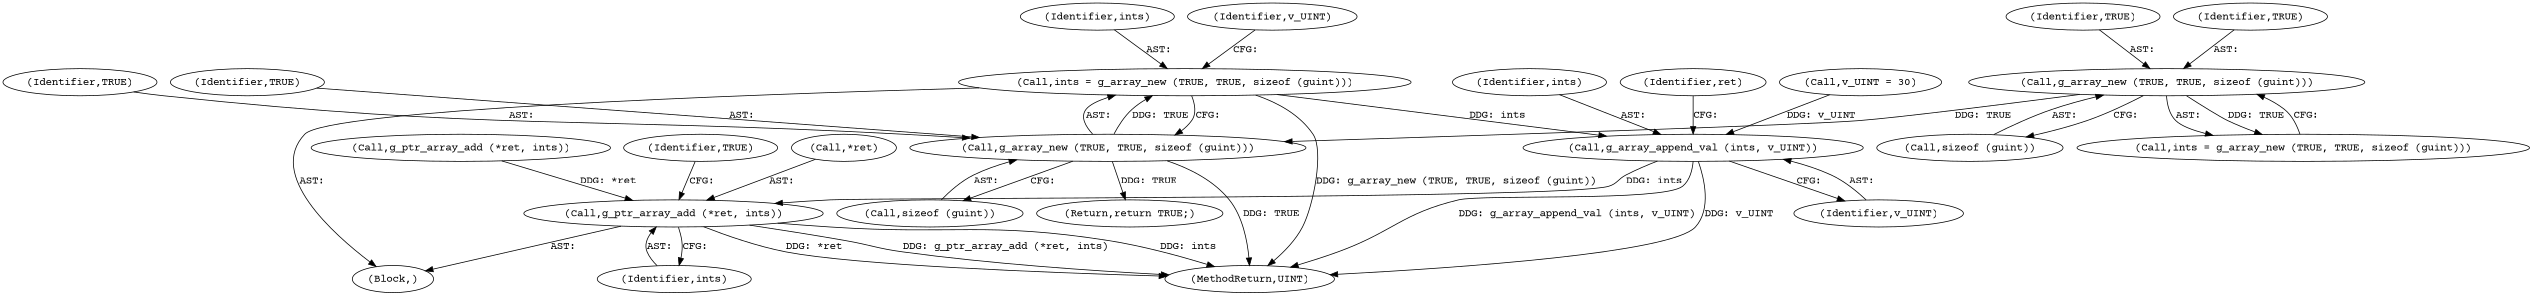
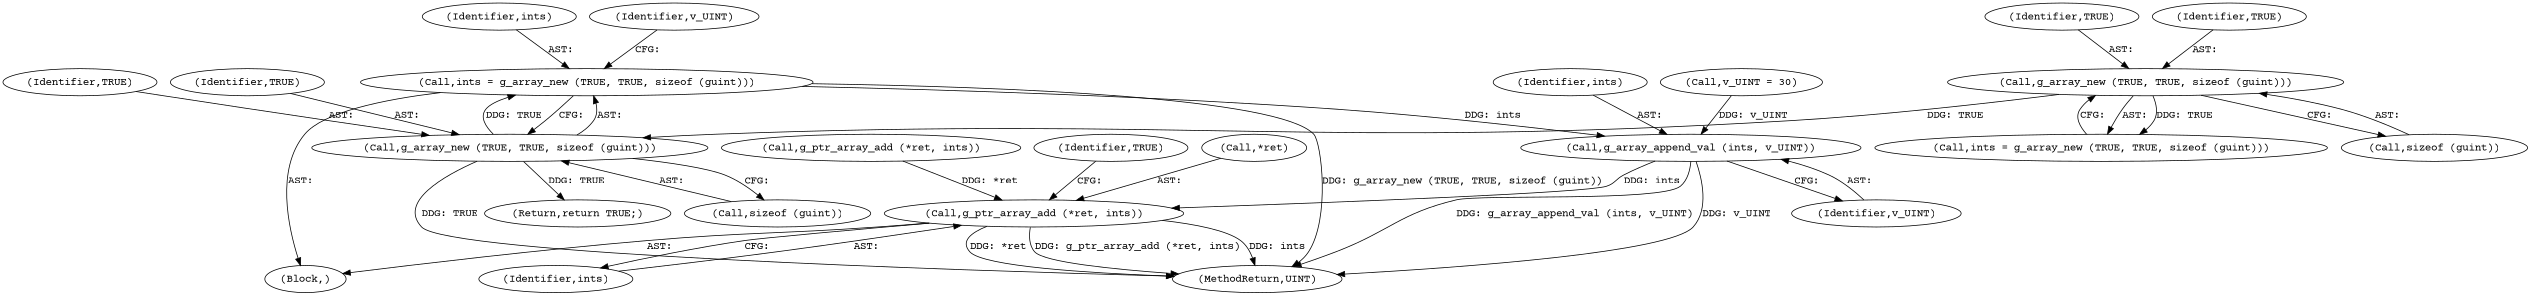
node "(Identifier,ret)": removed
